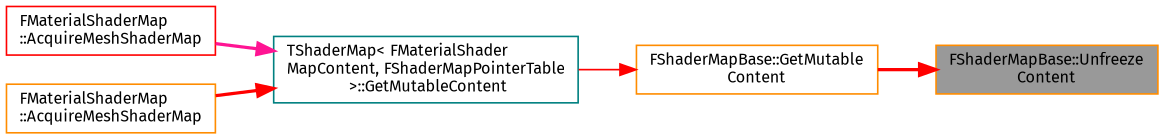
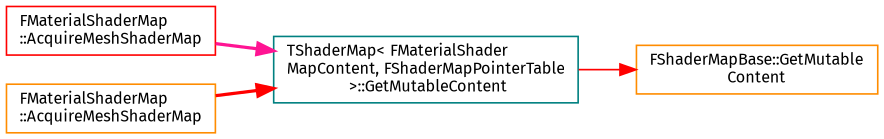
node "FShaderMapBase::Unfreeze Content": removed
